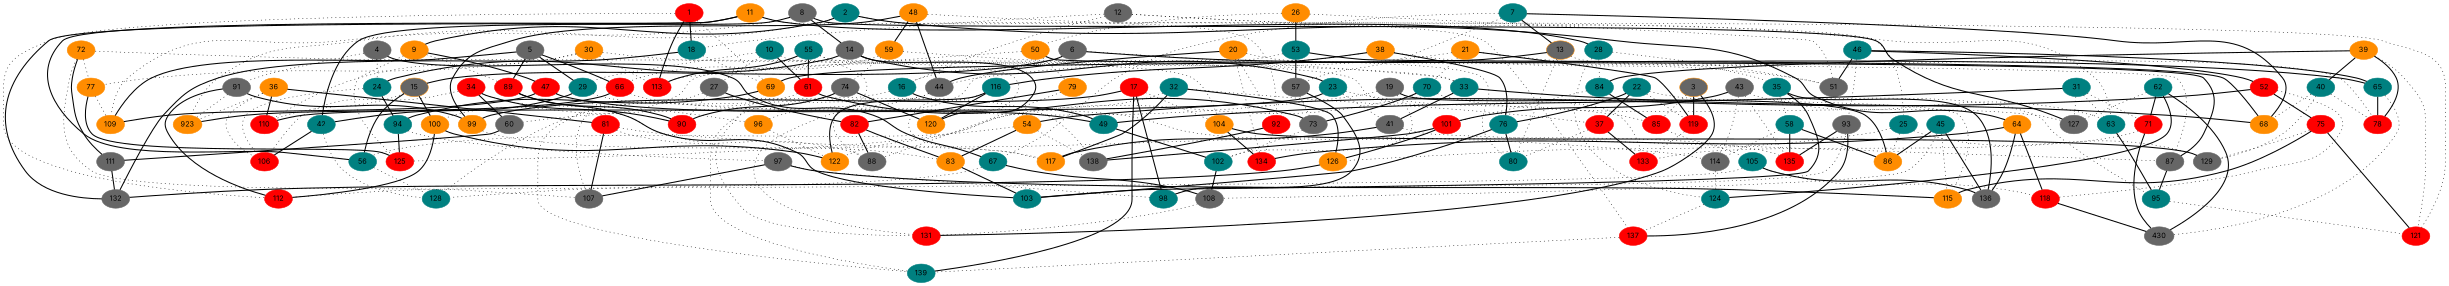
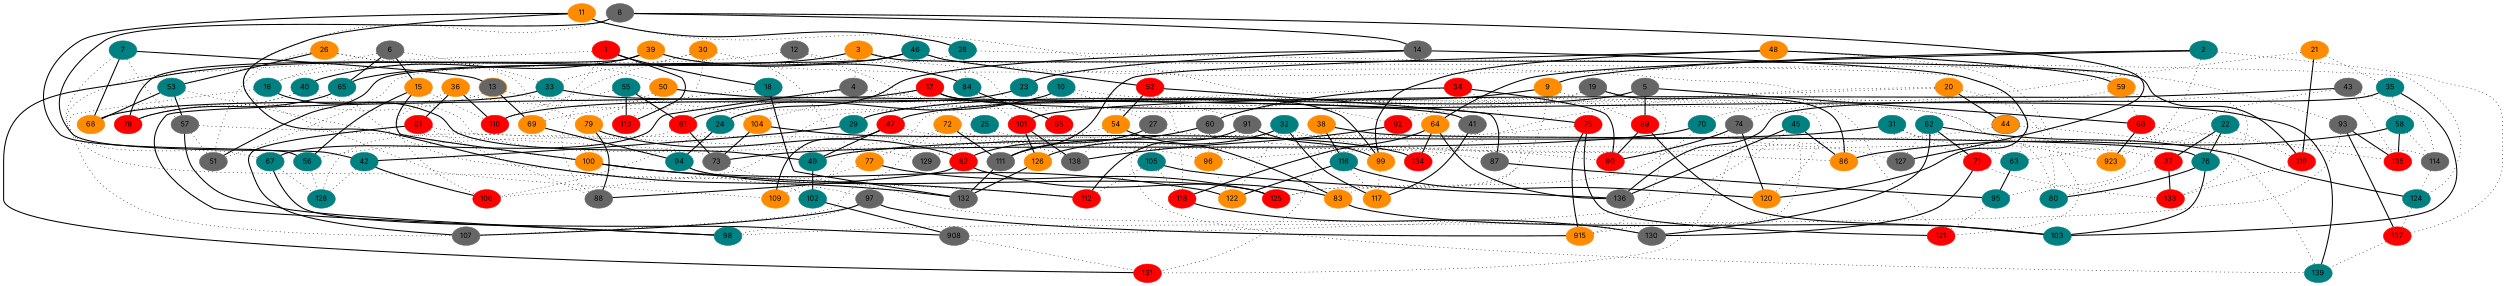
edge "48" -- "44": now "48" -- "111"
edge "5" -- "109": removed
edge "21" -- "44": removed
edge "38" -- "51": now "57" -- "51"
edge "3" -- "4": added
edge "26" -- "79": added
node "15": fillcolor gray40 -> darkorange
node "44": fillcolor gray40 -> darkorange
node "3": fillcolor gray40 -> darkorange
edge "91" -- "923": now "91" -- "96"
edge "79" -- "88": style dotted -> bold
edge "104" -- "129": now "104" -- "73"
edge "60" -- "96": added
node "108": label "108" -> "908"
node "115": label "115" -> "915"
node "430": label "430" -> "130"
